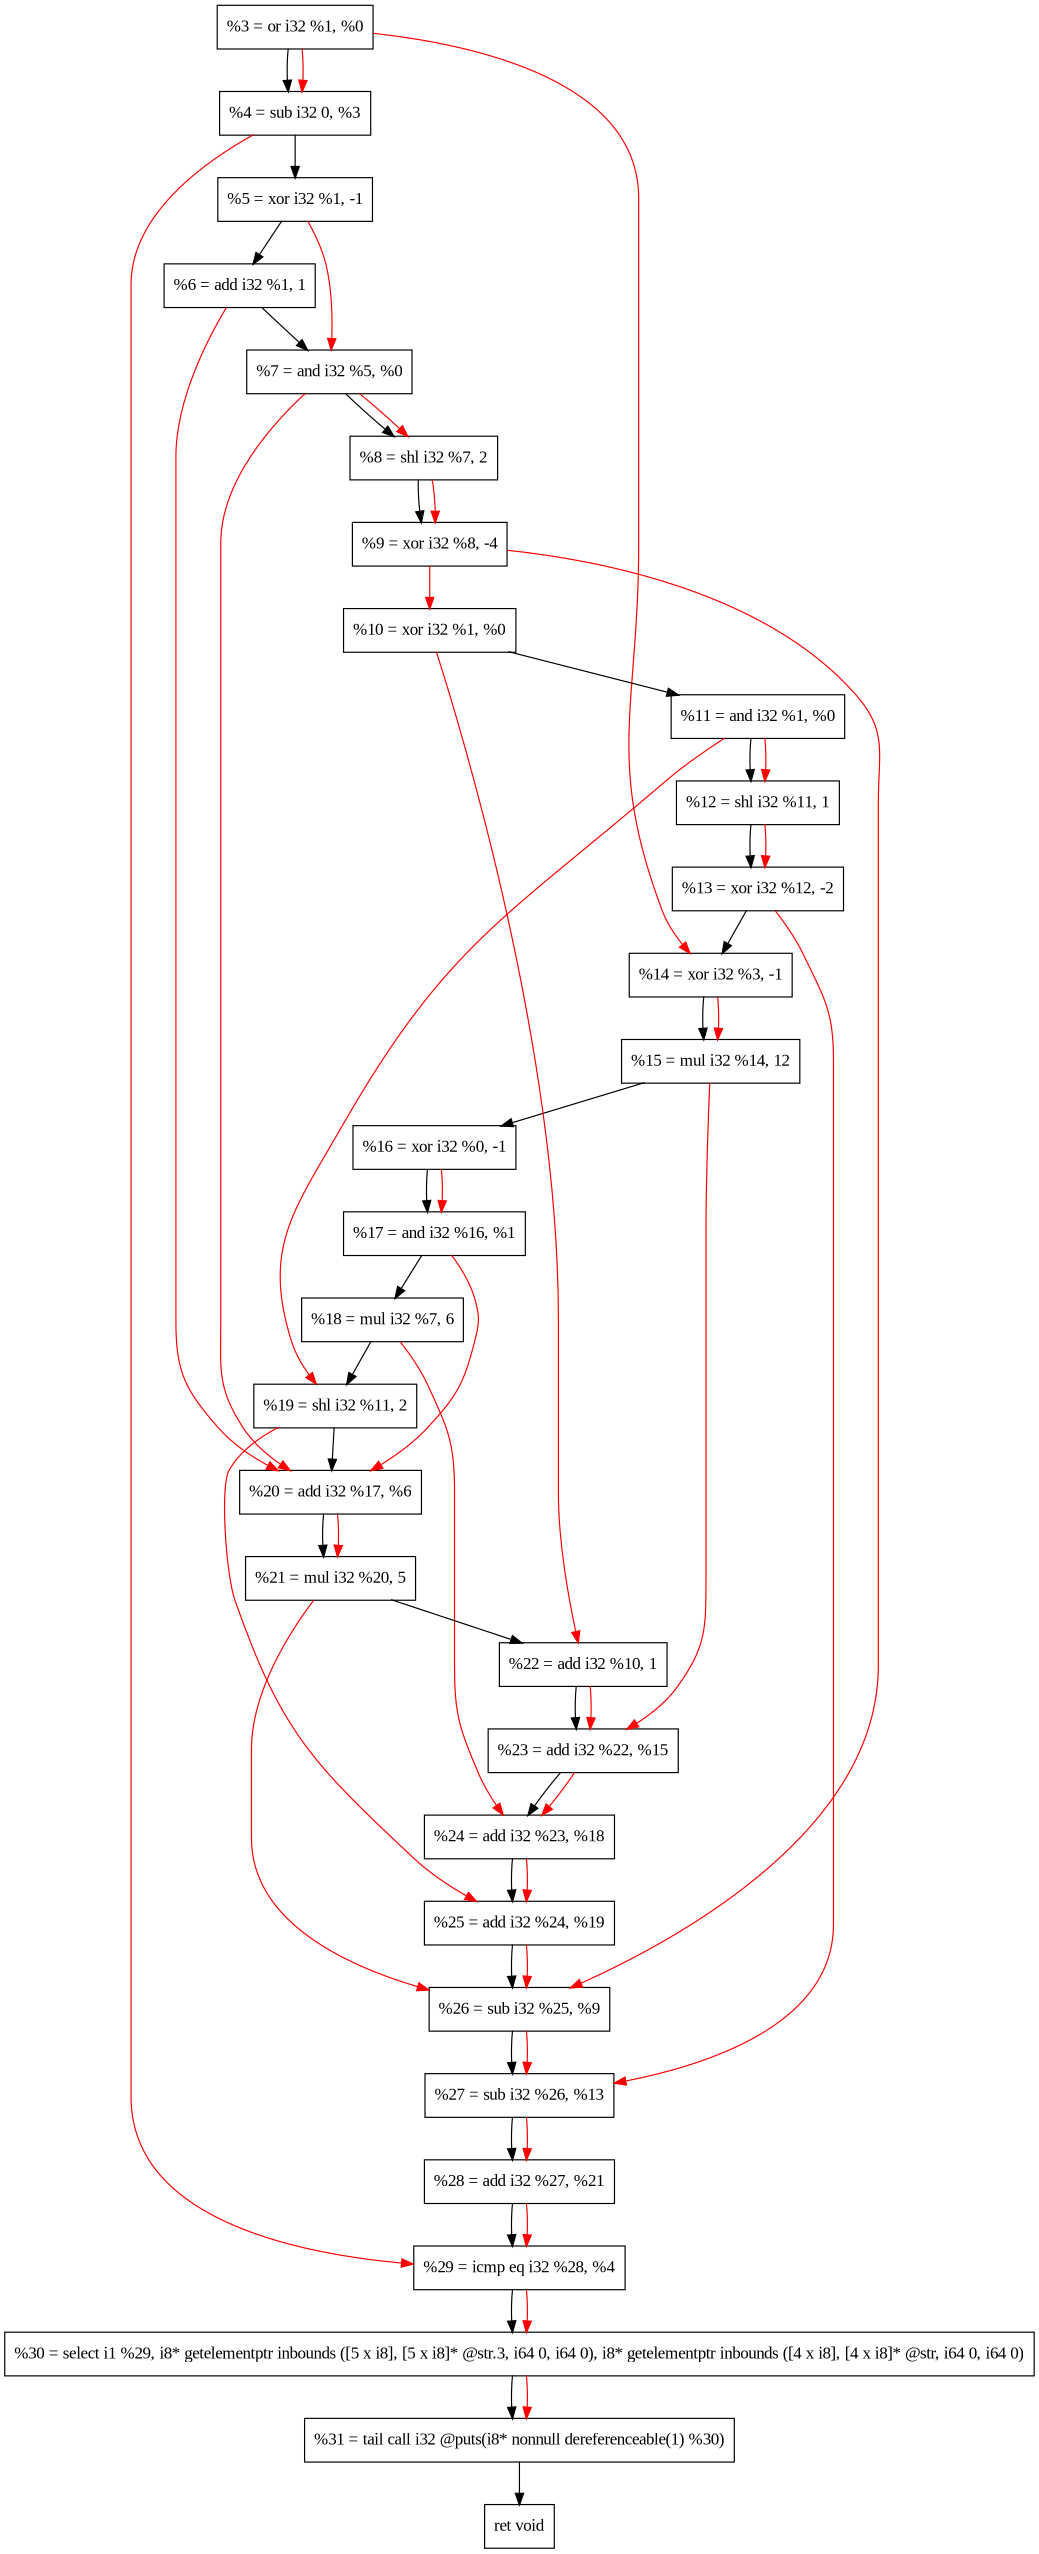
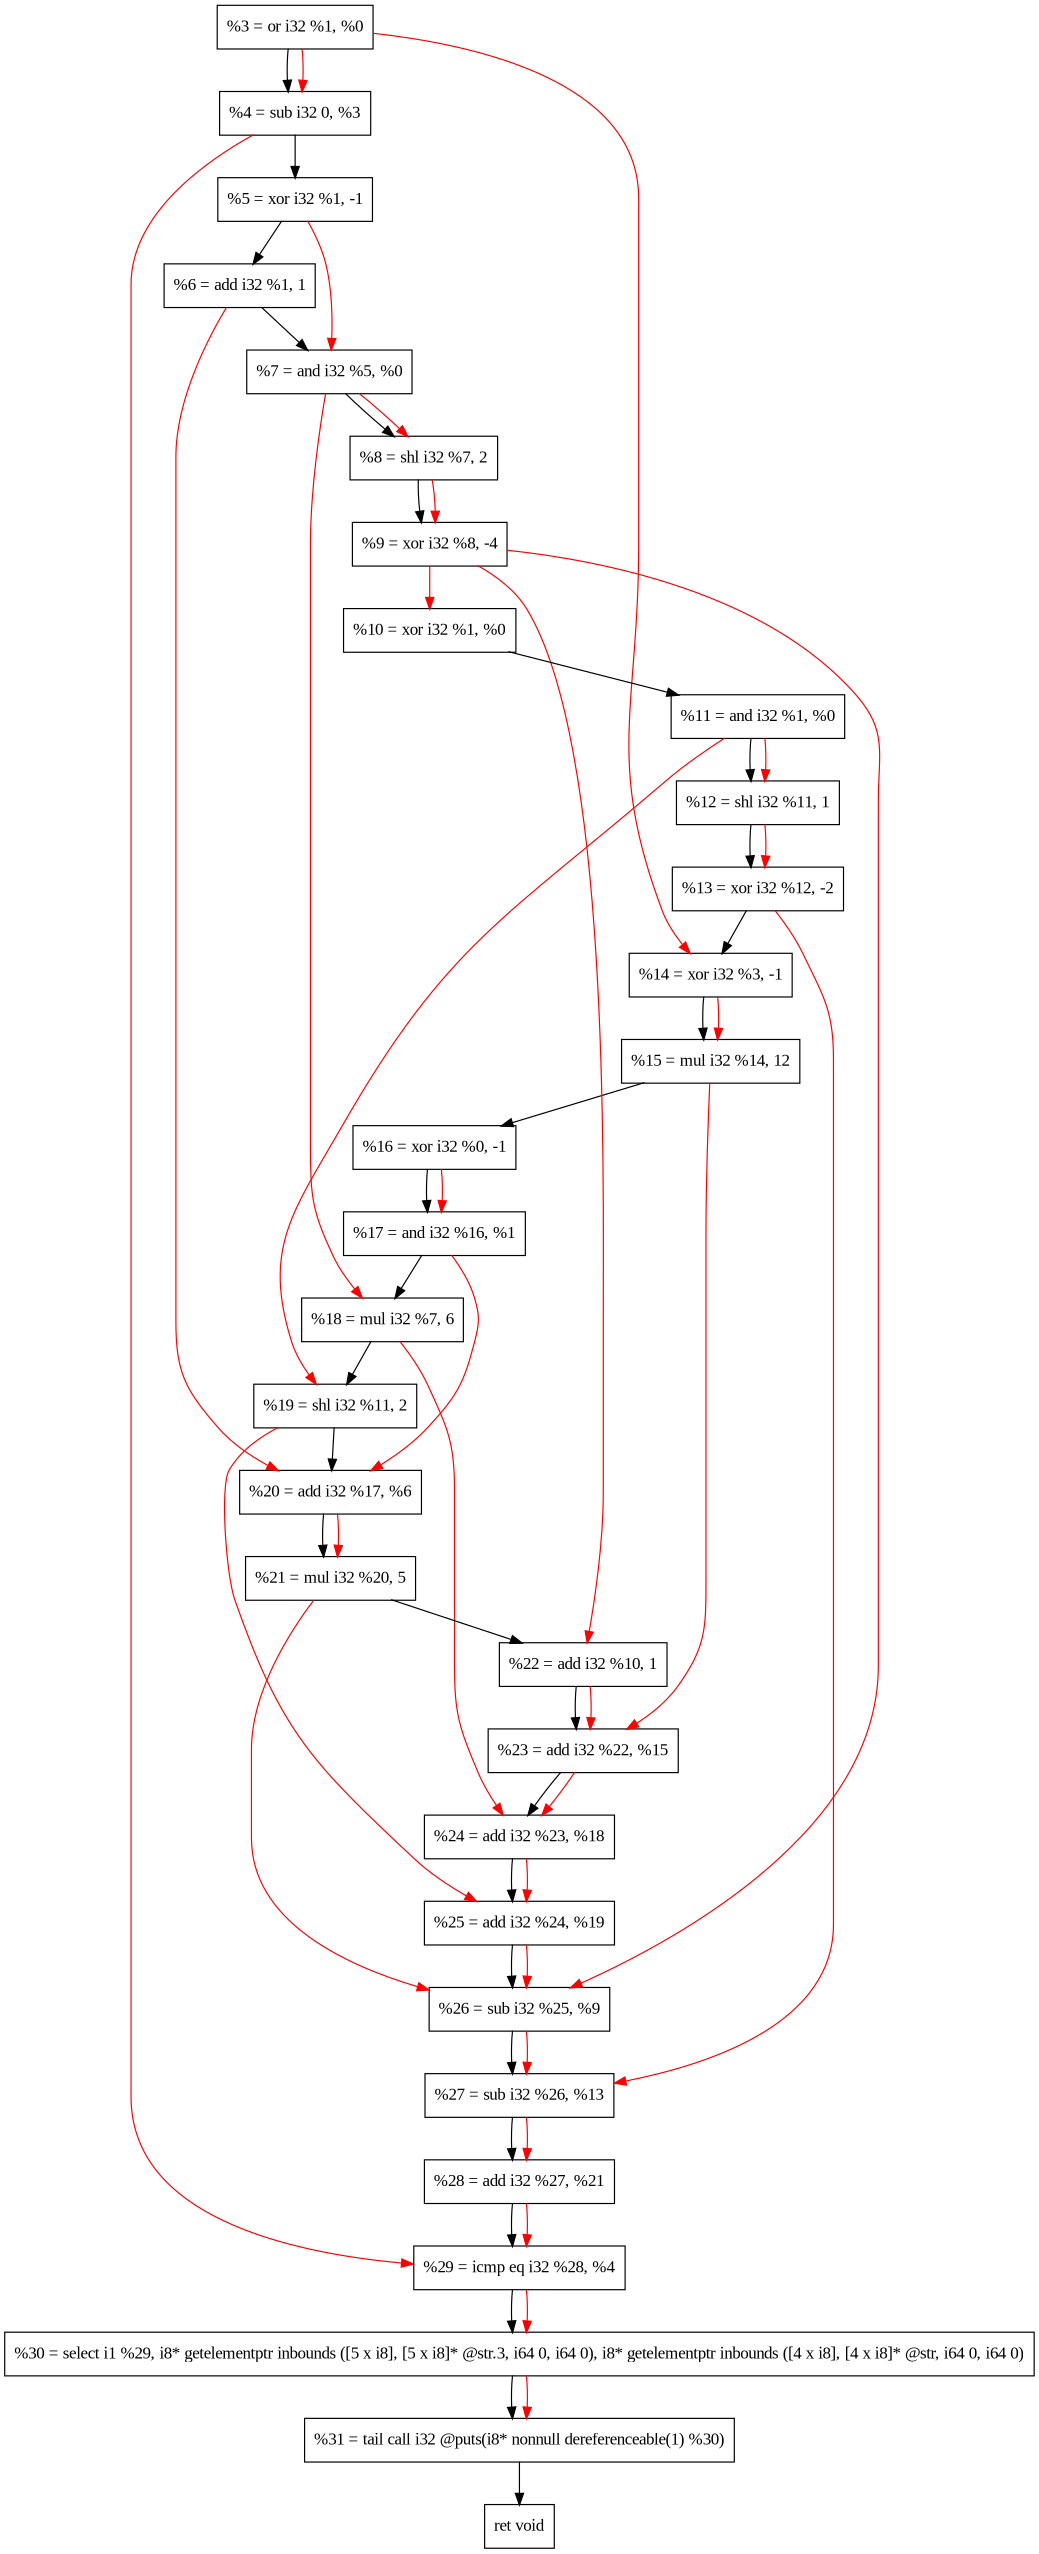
edge "%7 = and i32 %5, %0" -> "%20 = add i32 %17, %6": now "%7 = and i32 %5, %0" -> "%18 = mul i32 %7, 6"
edge "%10 = xor i32 %1, %0" -> "%22 = add i32 %10, 1": now "%9 = xor i32 %8, -4" -> "%22 = add i32 %10, 1"
